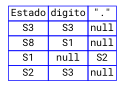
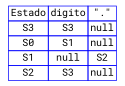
node "Estado": text "S8" -> "S0"
